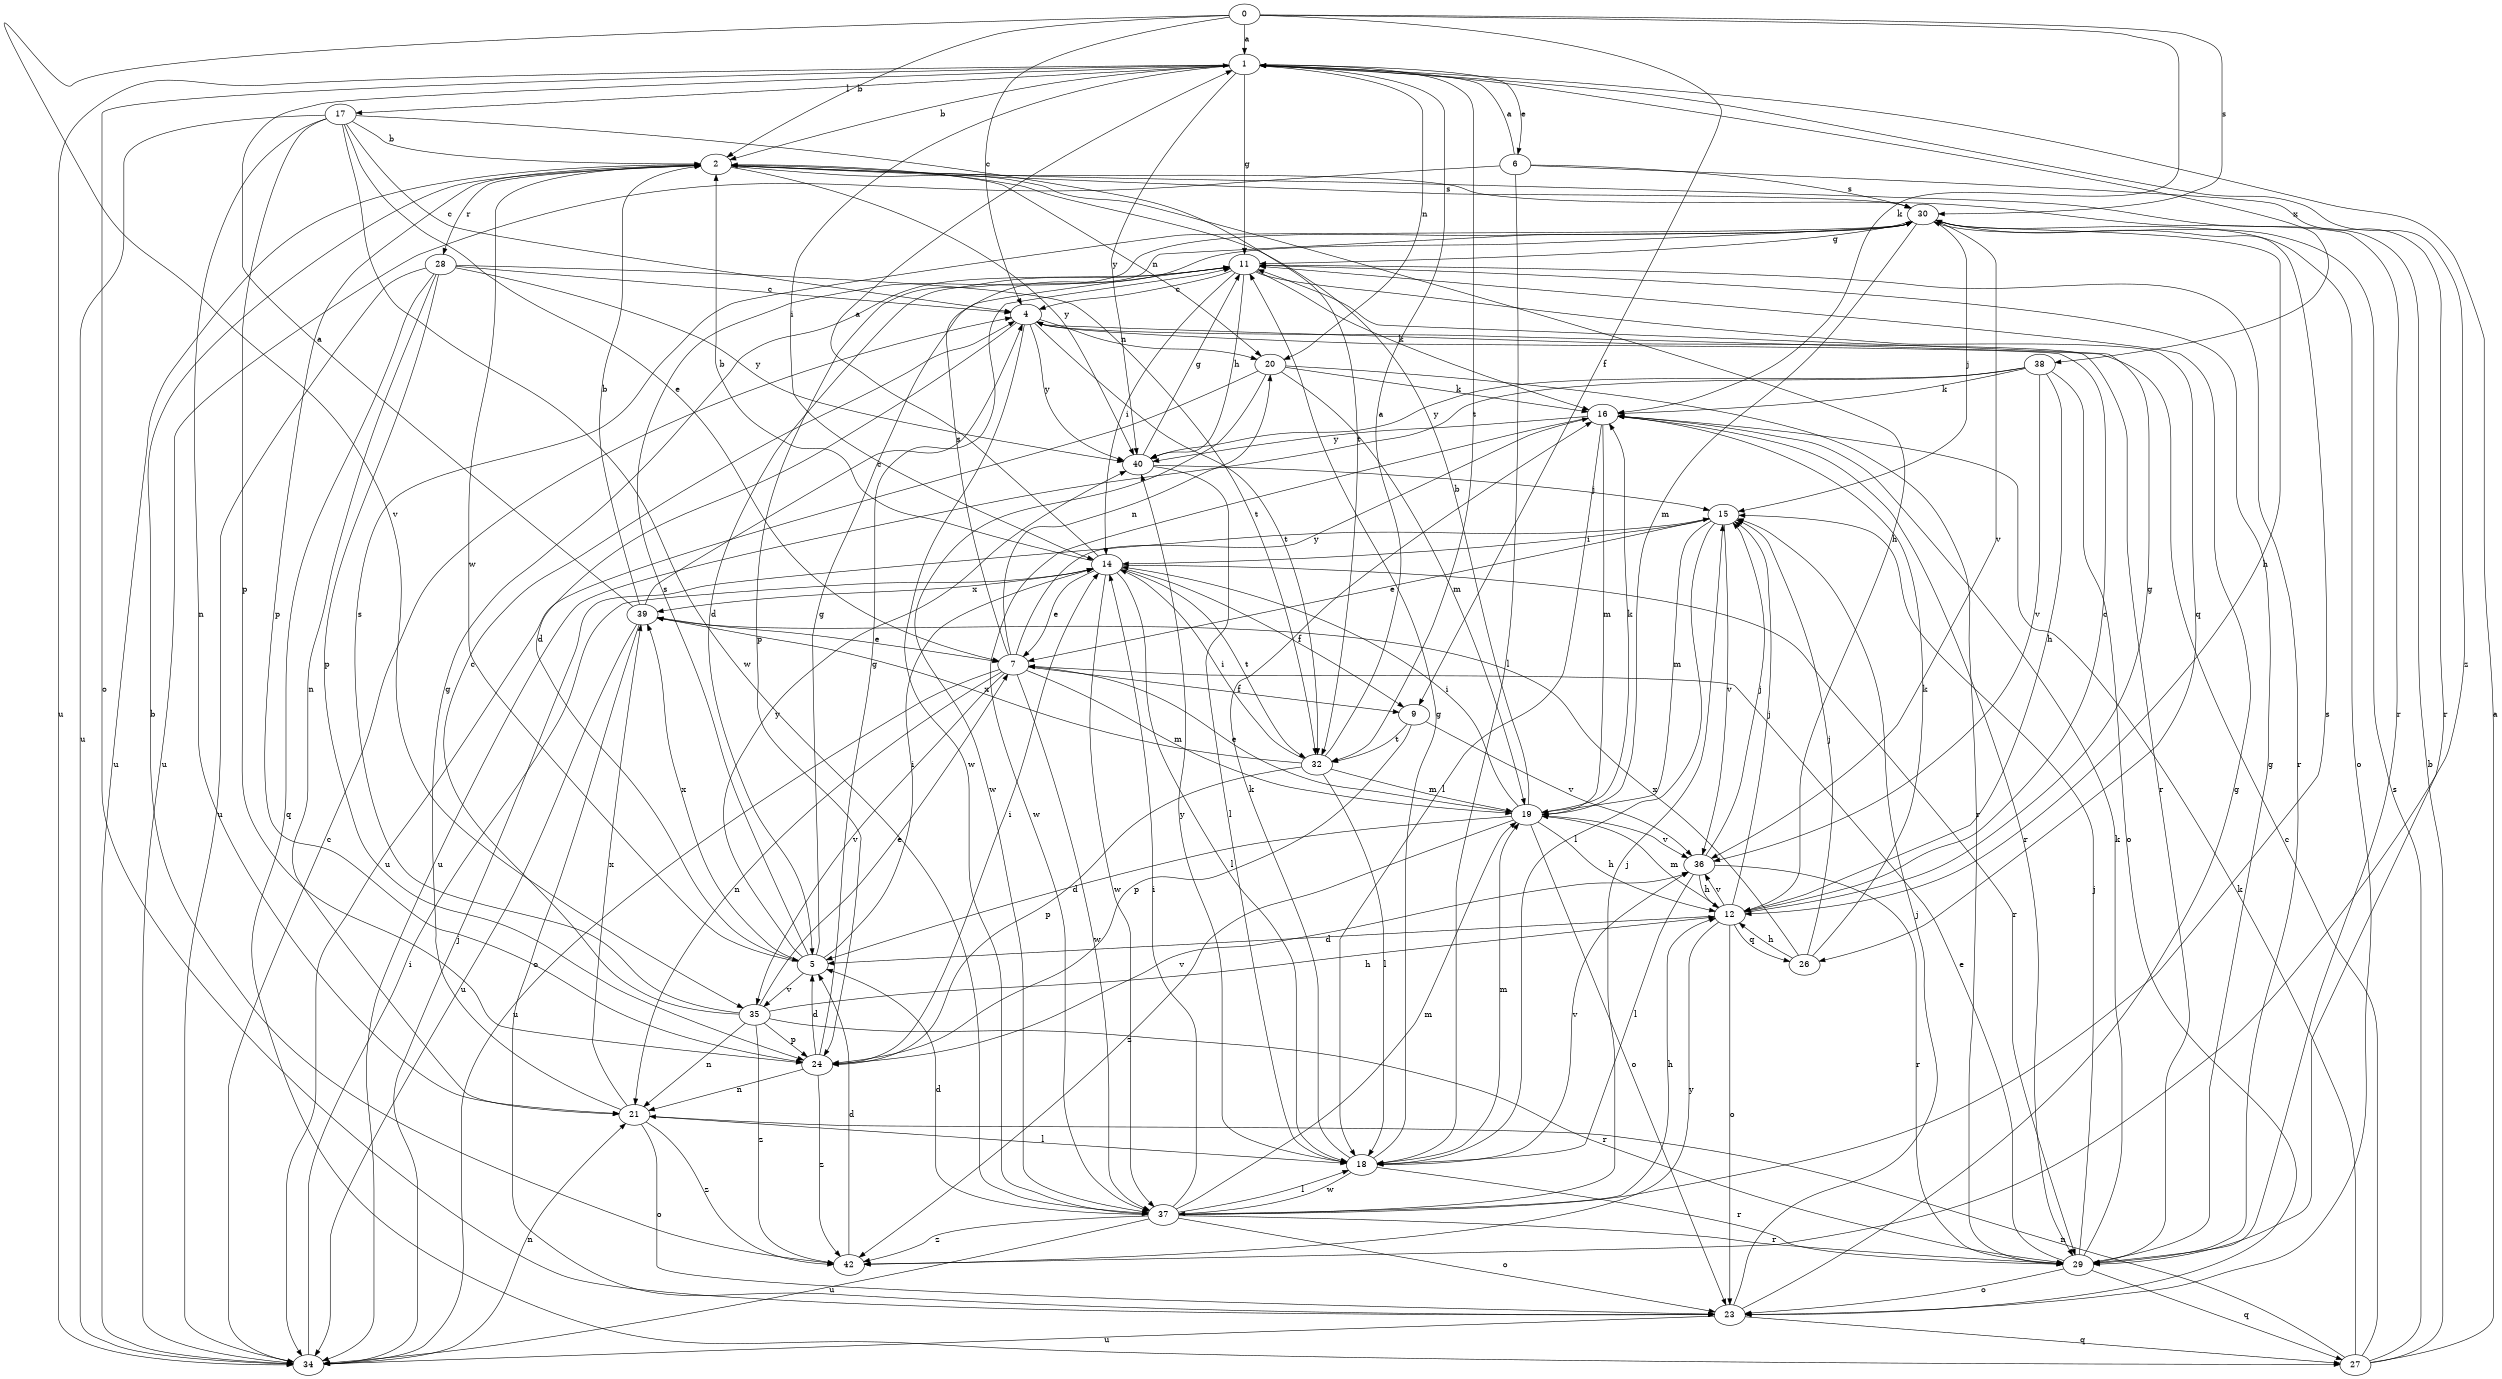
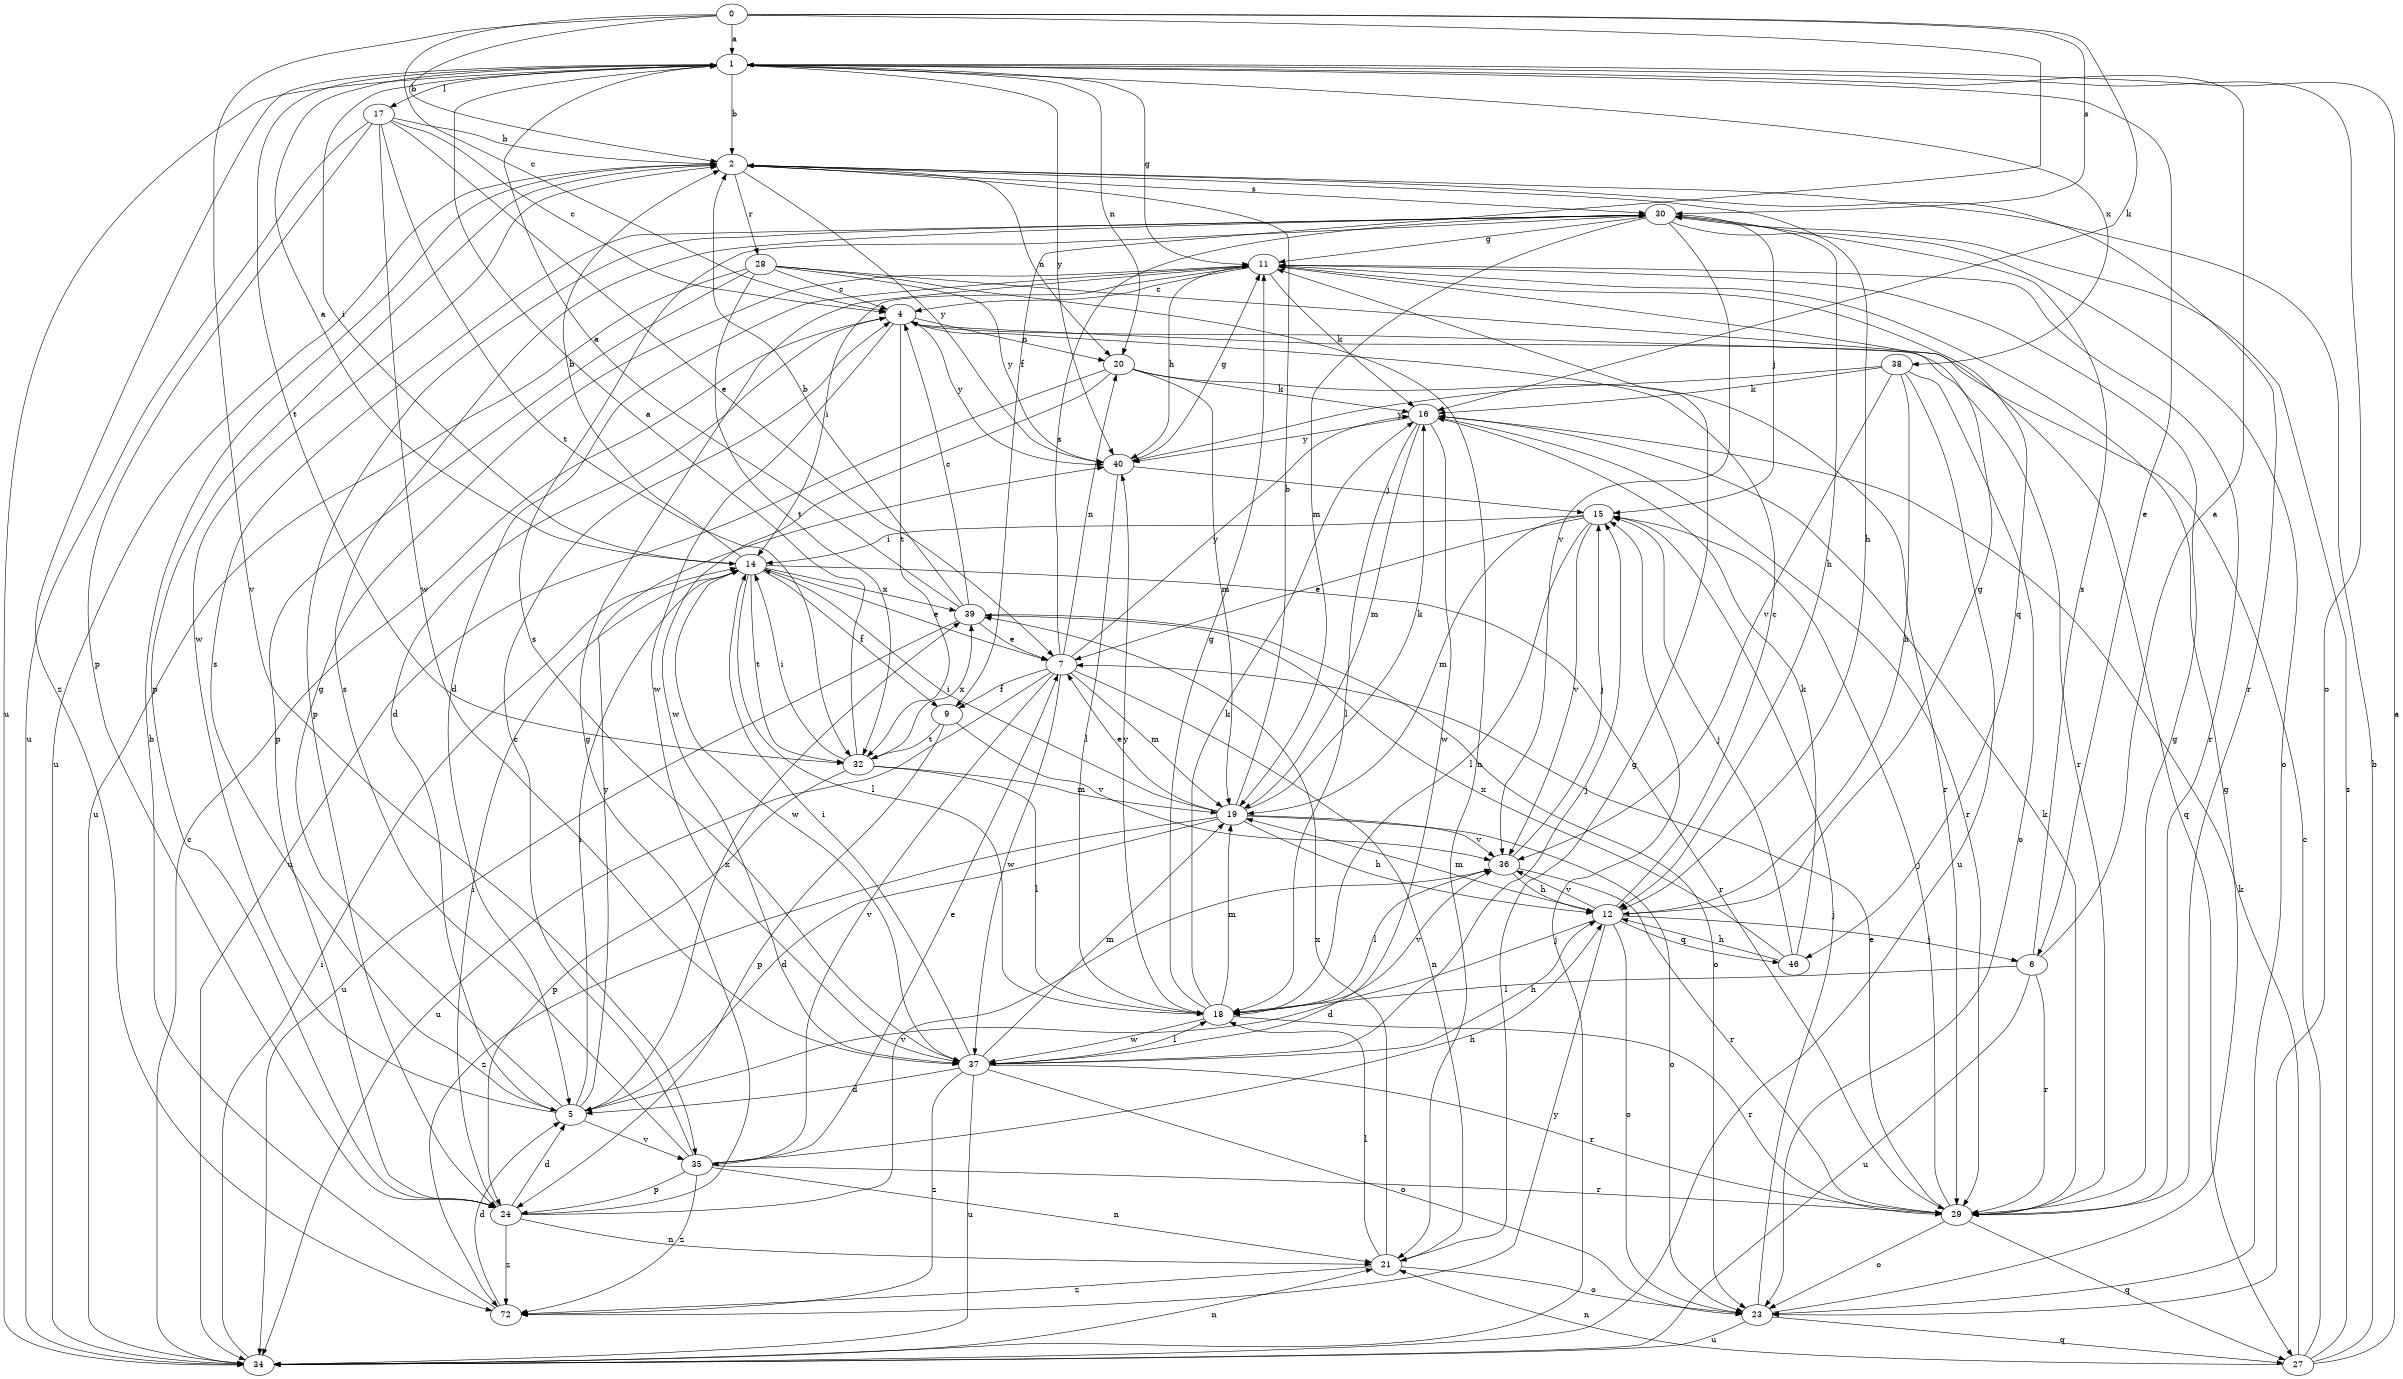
edge "17" -> "21": removed, label "n"
edge "12" -> "15": now "12" -> "6"
node "26": label "26" -> "46"
node "42": label "42" -> "72"
